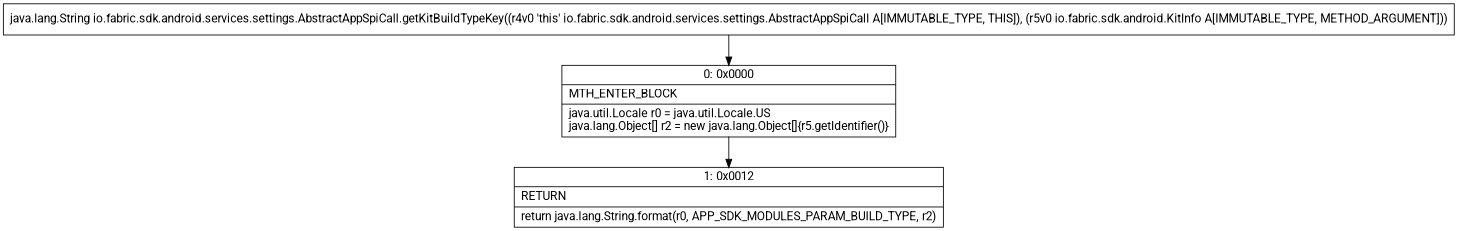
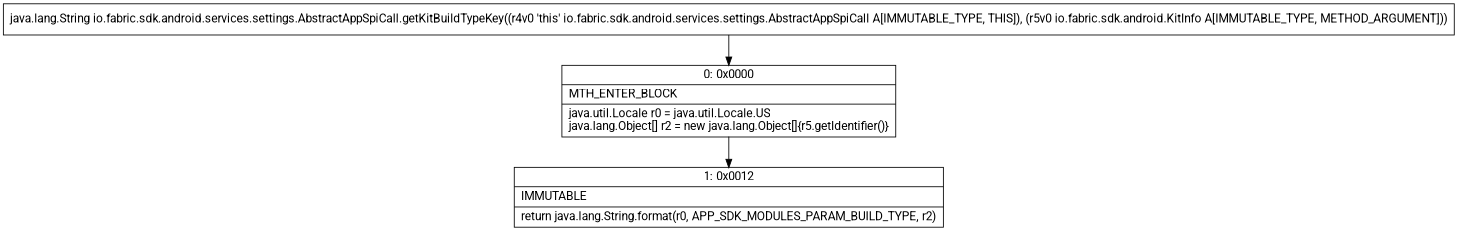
node "1: 0x0012": text "RETURN" -> "IMMUTABLE"
